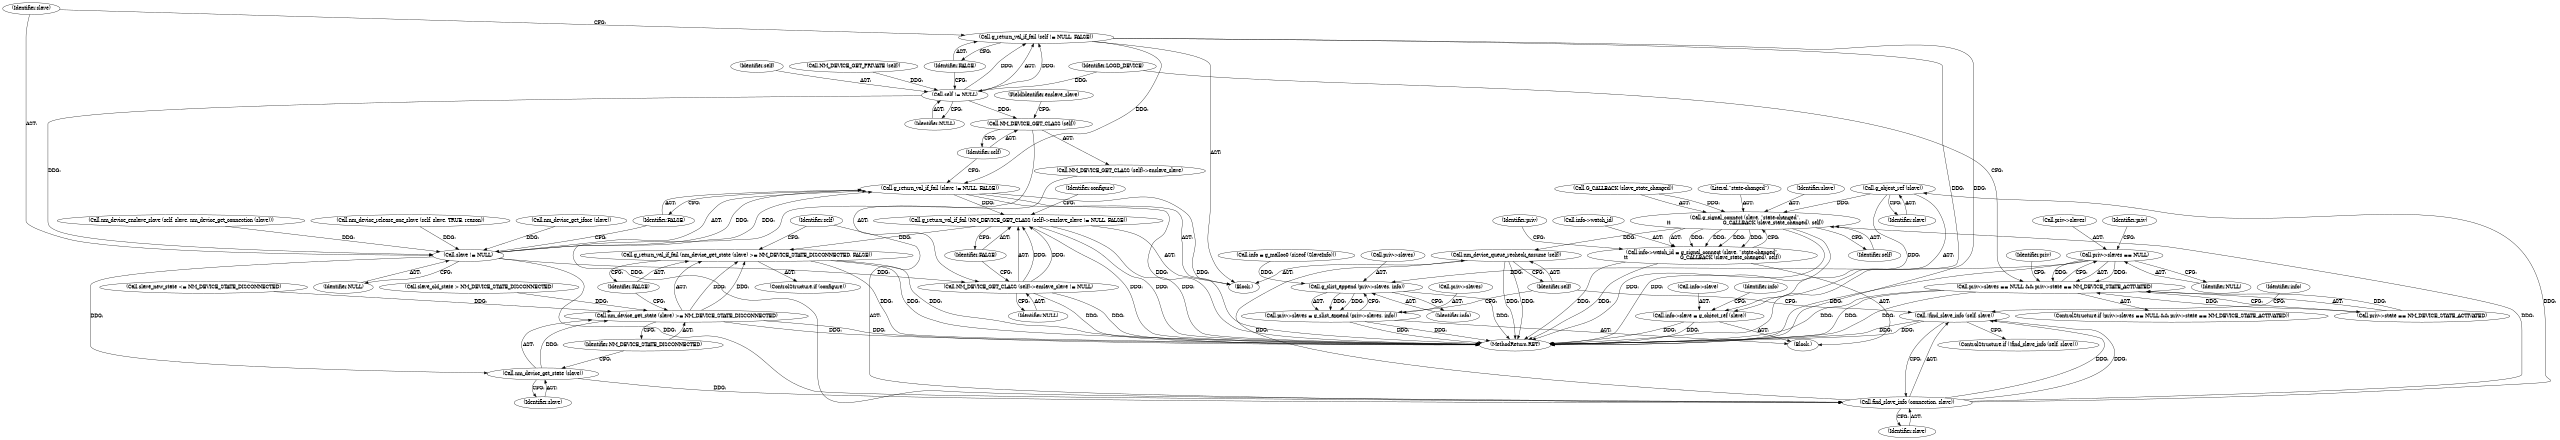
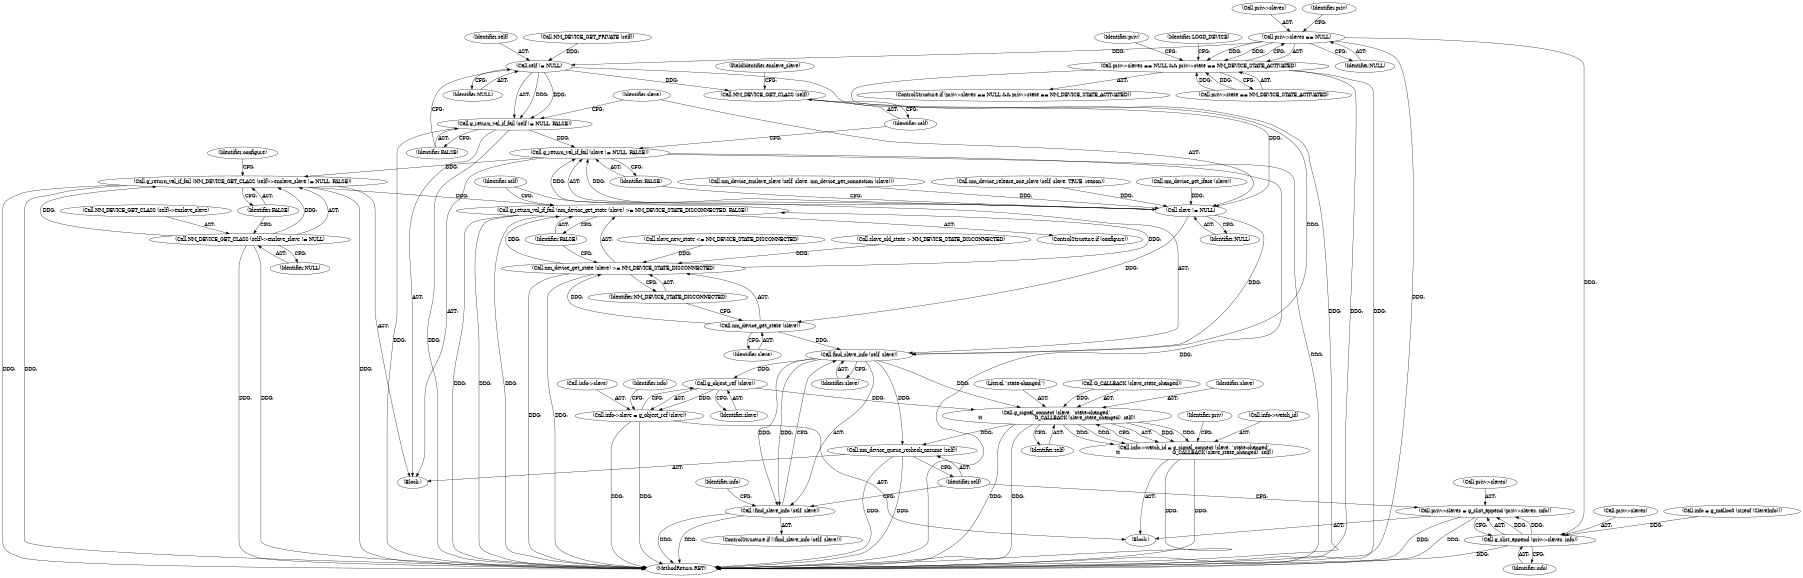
edge "(Identifier,LOGD_DEVICE)" -> "(Call,self != NULL)": now "(Call,priv->slaves == NULL)" -> "(Call,self != NULL)"
edge "(Call,NM_DEVICE_GET_CLASS (self))" -> "(Call,NM_DEVICE_GET_CLASS (self)->enslave_slave)": removed, label "AST:"
edge "(Call,slave != NULL)" -> "(Call,NM_DEVICE_GET_CLASS (self)->enslave_slave != NULL)": removed, label "DDG:"
edge "(Call,!find_slave_info (self, slave))" -> "(ControlStructure,if (!find_slave_info (self, slave)))": label "CFG: " -> "AST: "
edge "(Call,info->slave = g_object_ref (slave))" -> "(Call,g_object_ref (slave))": added, label "CFG:"
node "(Call,find_slave_info (connection, slave))": label "(Call,find_slave_info (connection, slave))" -> "(Call,find_slave_info (self, slave))"
